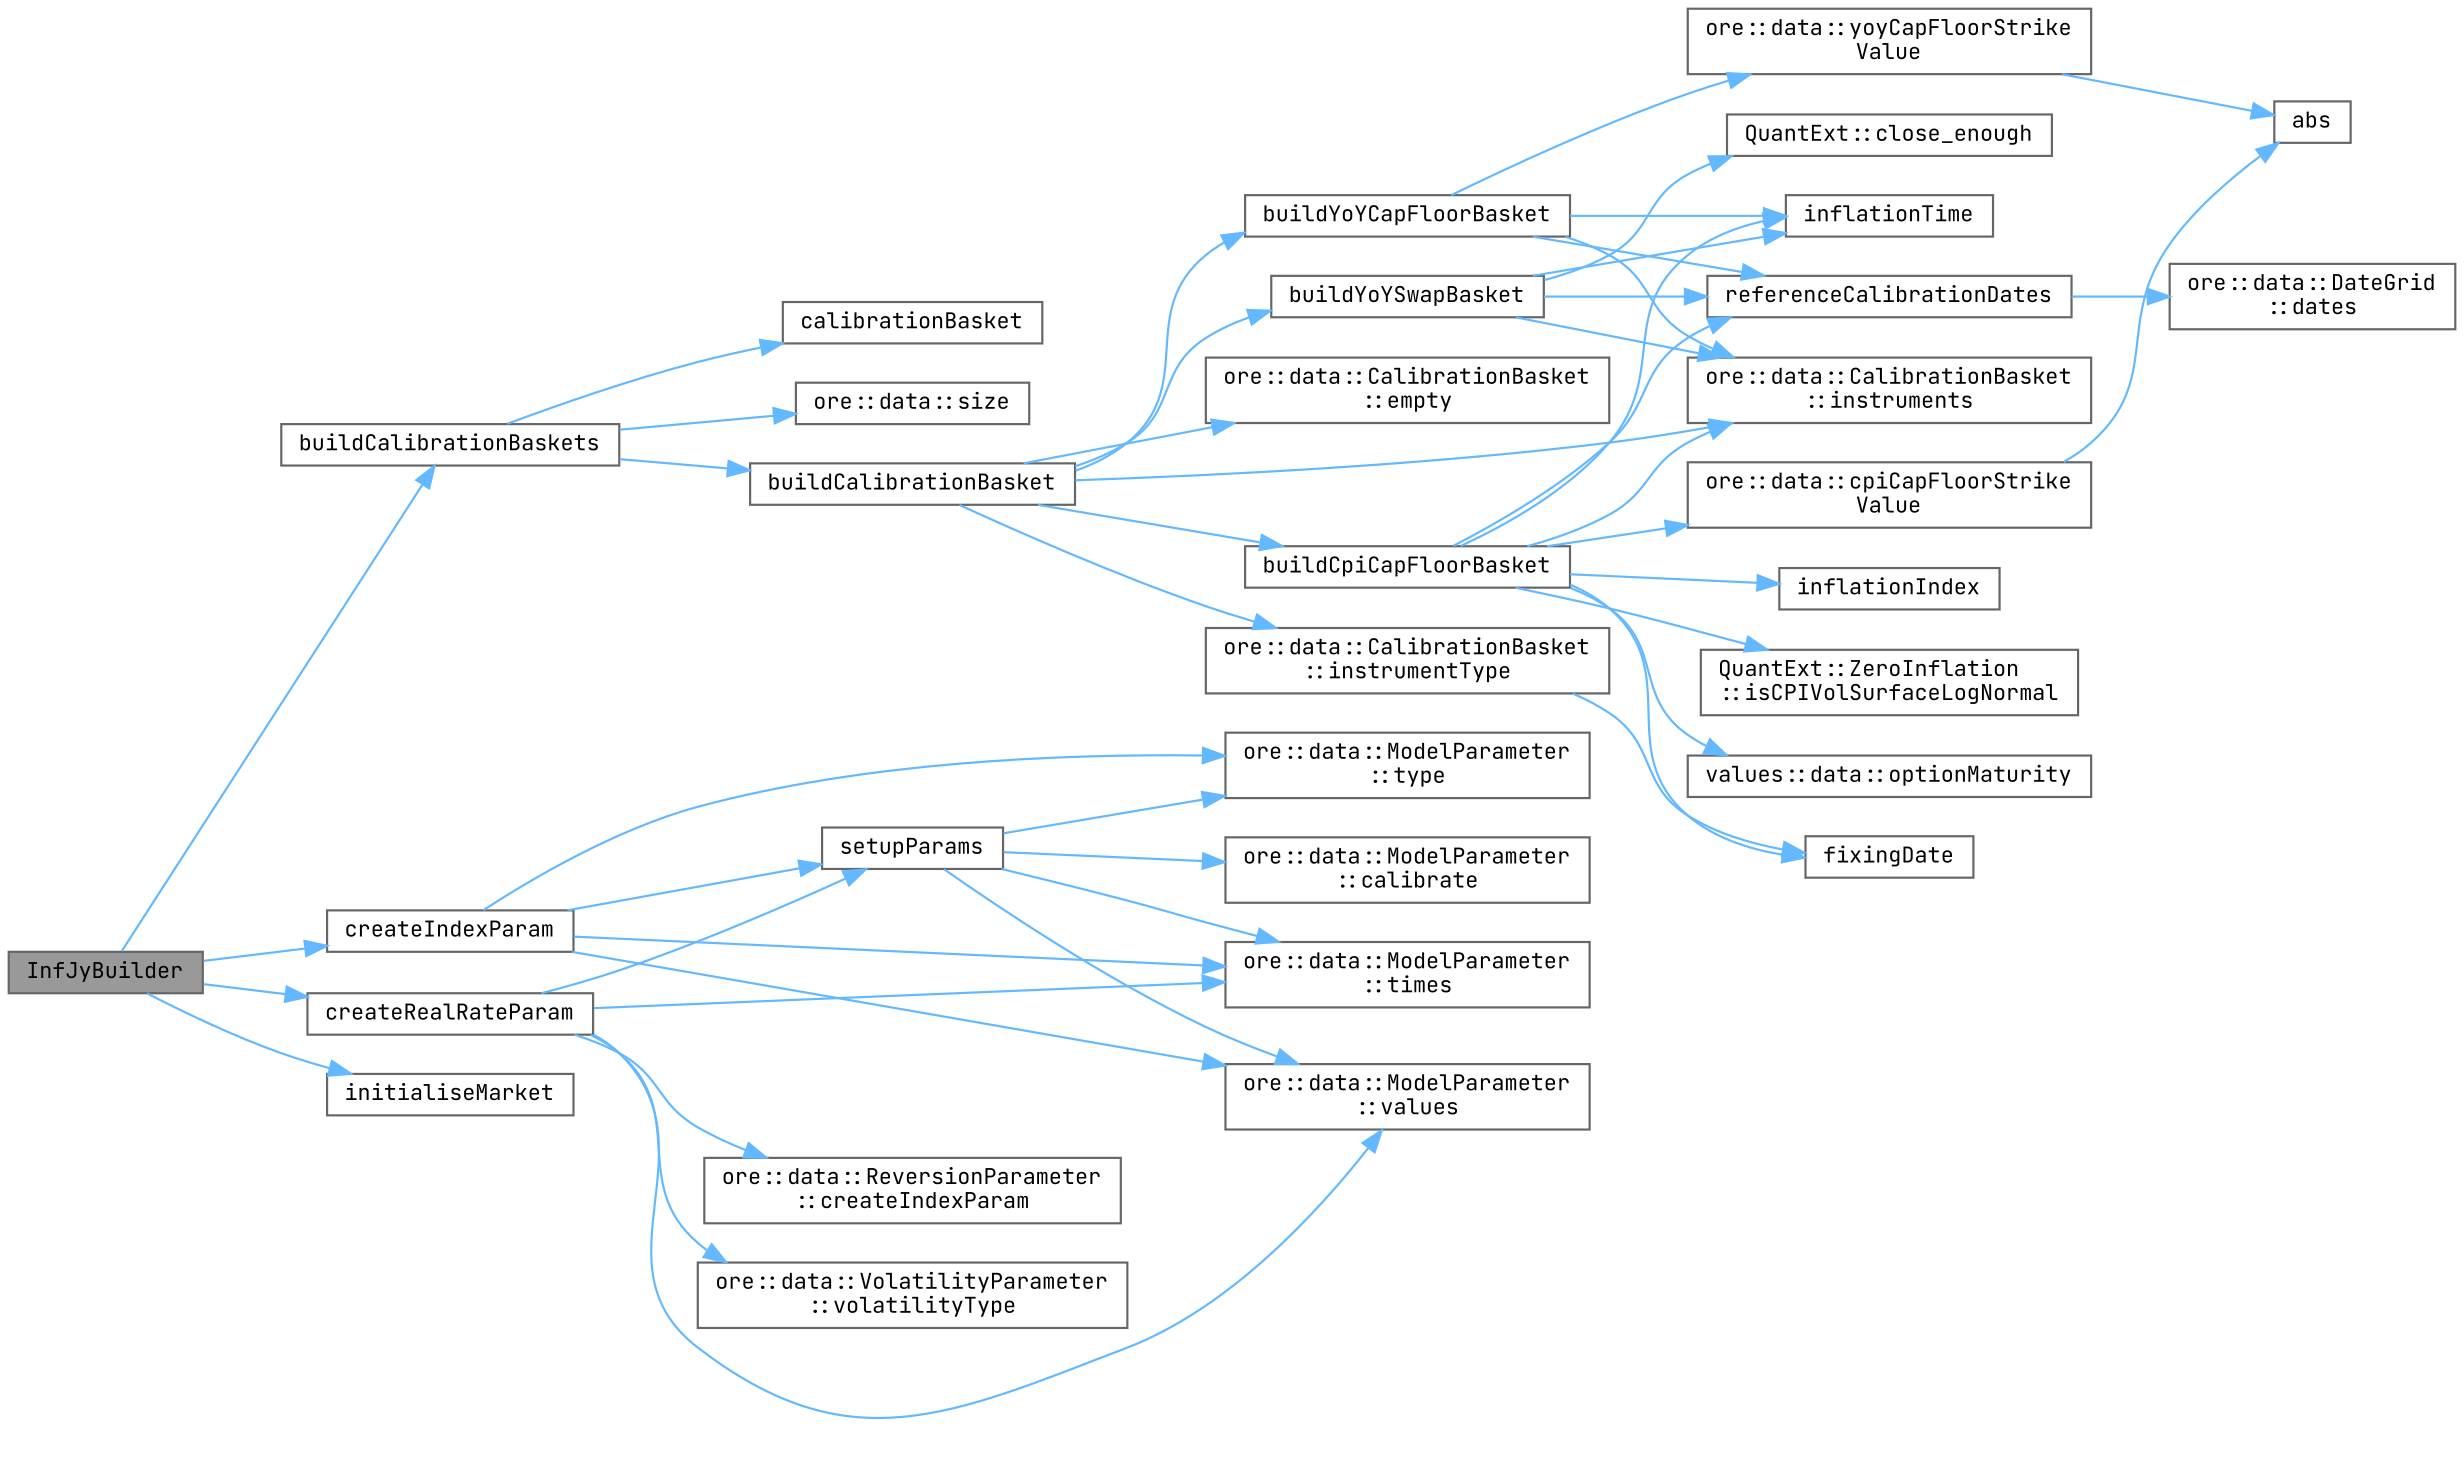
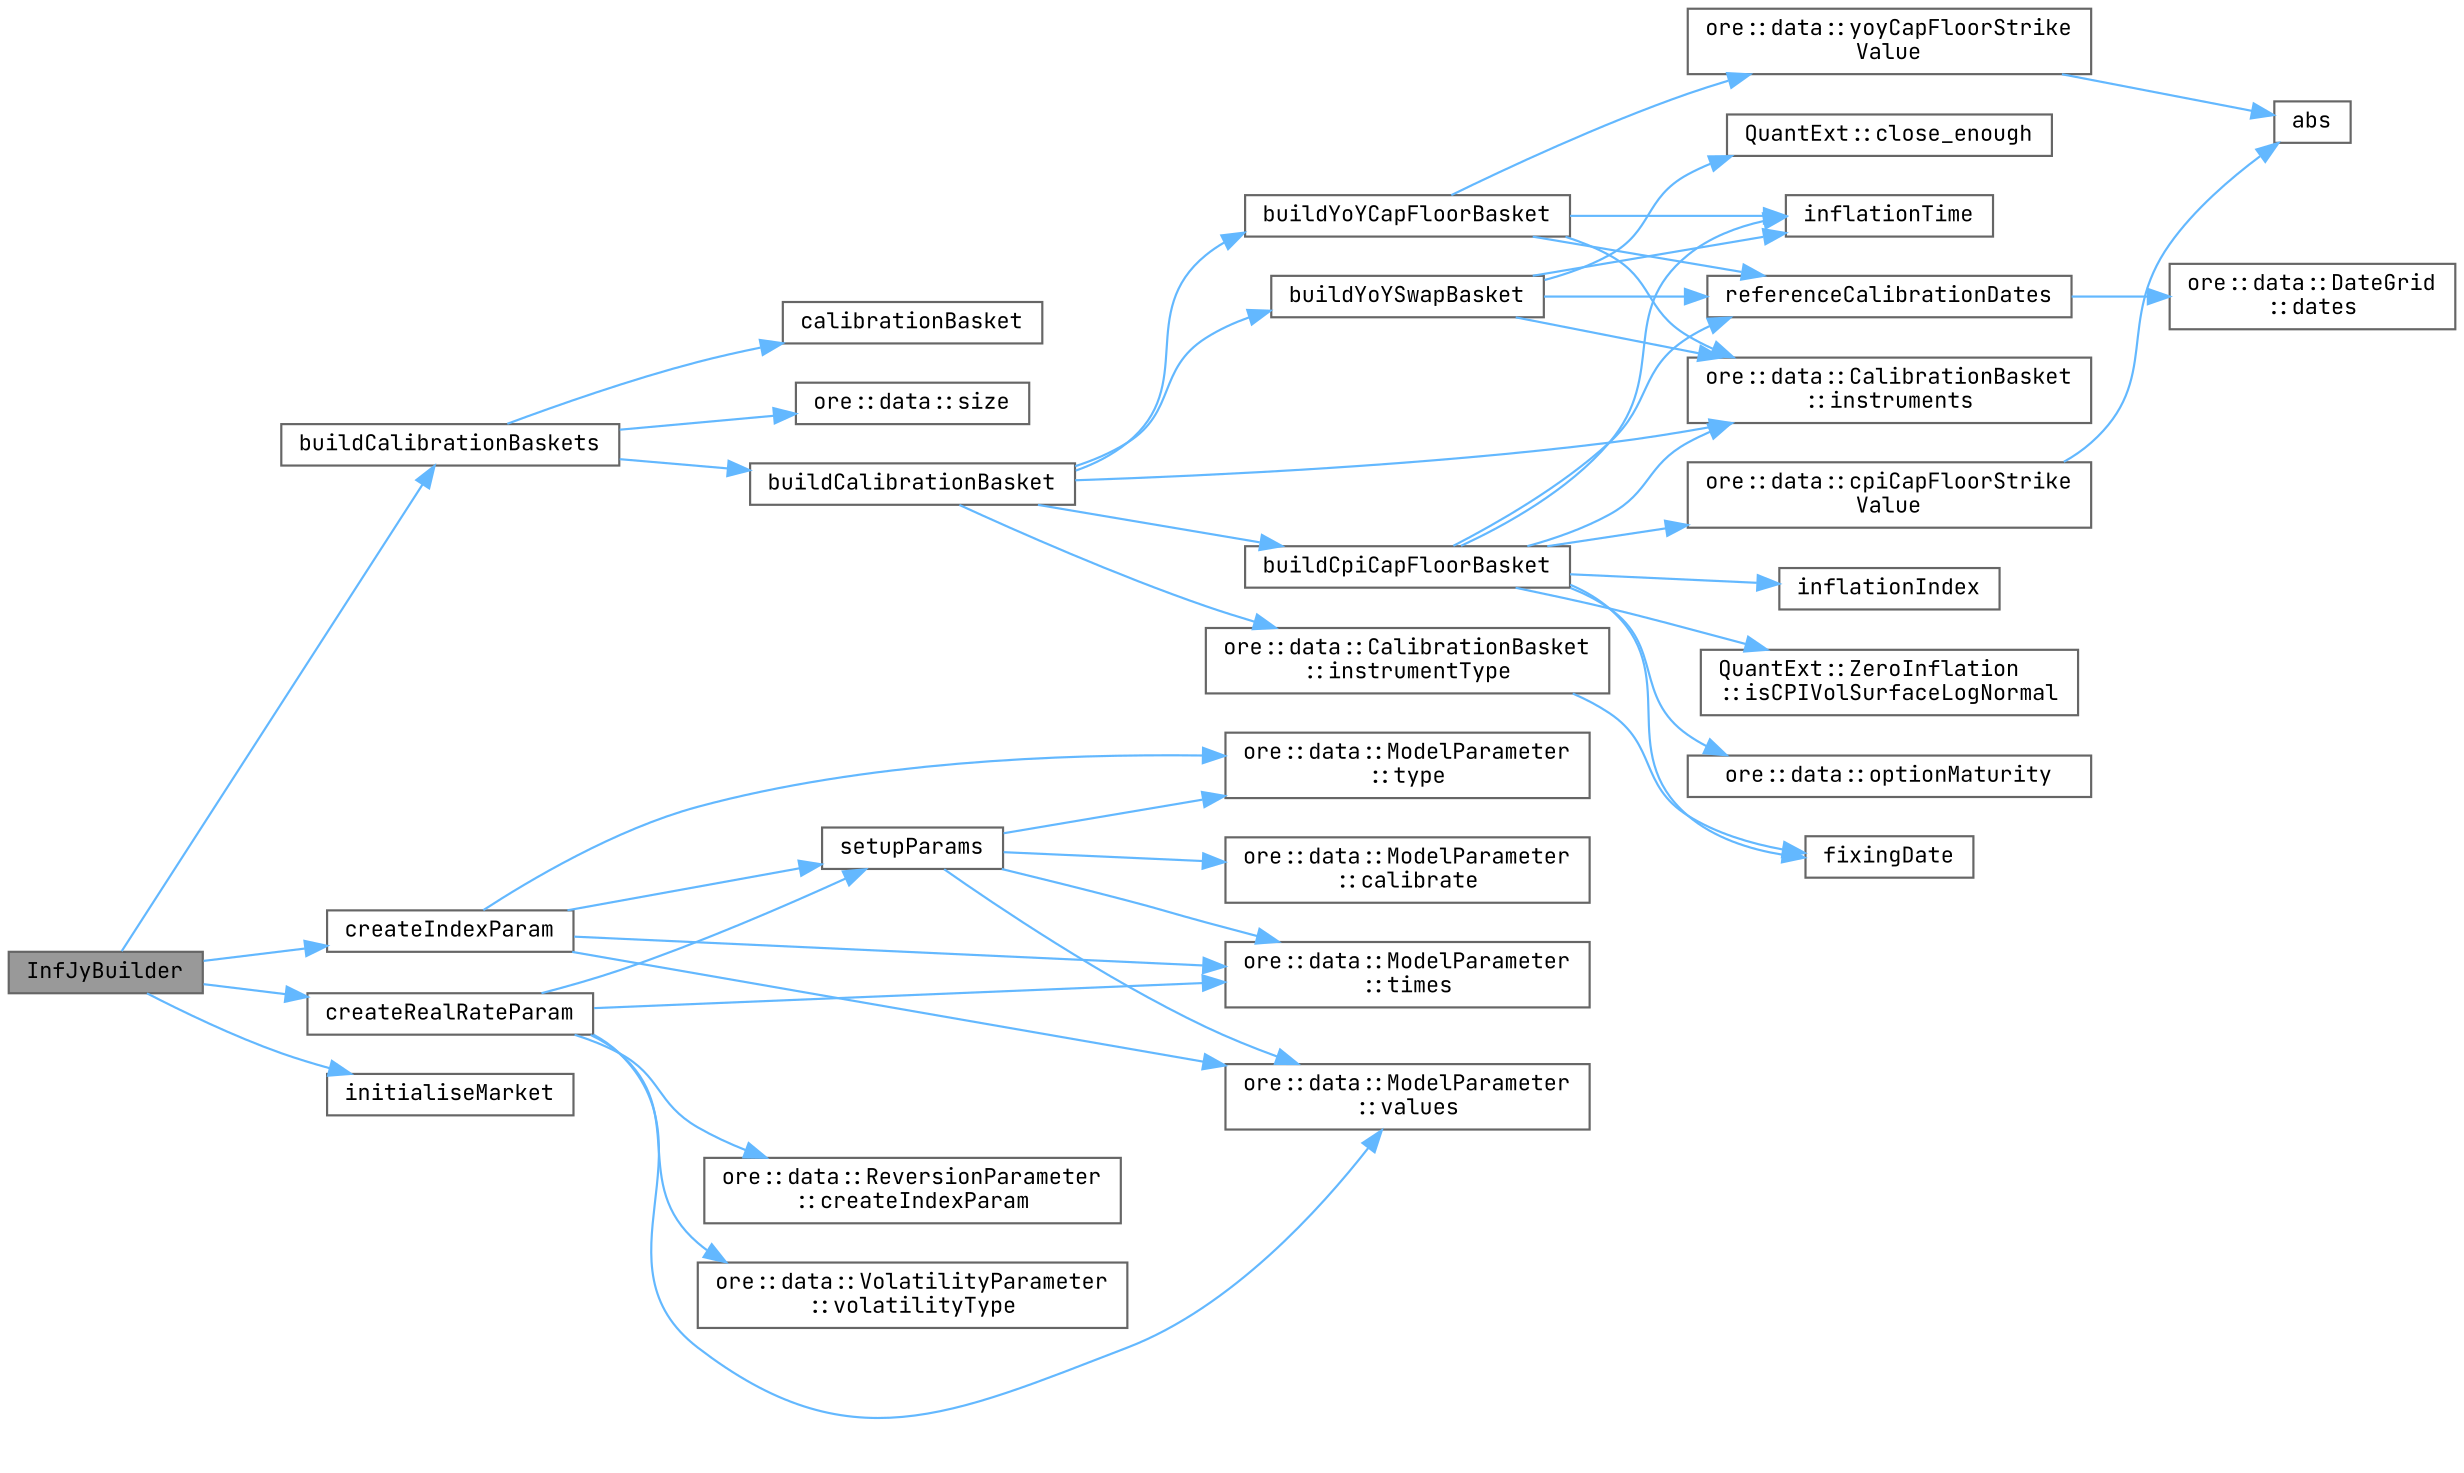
node "ore::data::CalibrationBasket ::empty": removed
node "values::data::optionMaturity": label "values::data::optionMaturity" -> "ore::data::optionMaturity"
